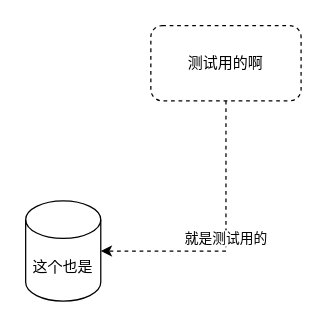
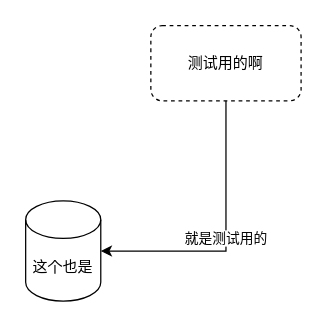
edge "测试用的啊" -> "这个也是": style dashed -> solid
